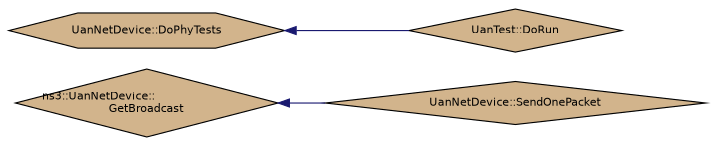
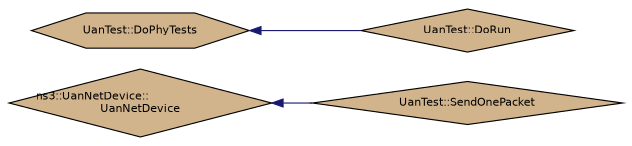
node "UanNetDevice::DoPhyTests": label "UanNetDevice::DoPhyTests" -> "UanTest::DoPhyTests"
node "ns3::UanNetDevice:: GetBroadcast": label "ns3::UanNetDevice:: GetBroadcast" -> "ns3::UanNetDevice:: UanNetDevice"
node "UanNetDevice::SendOnePacket": label "UanNetDevice::SendOnePacket" -> "UanTest::SendOnePacket"
